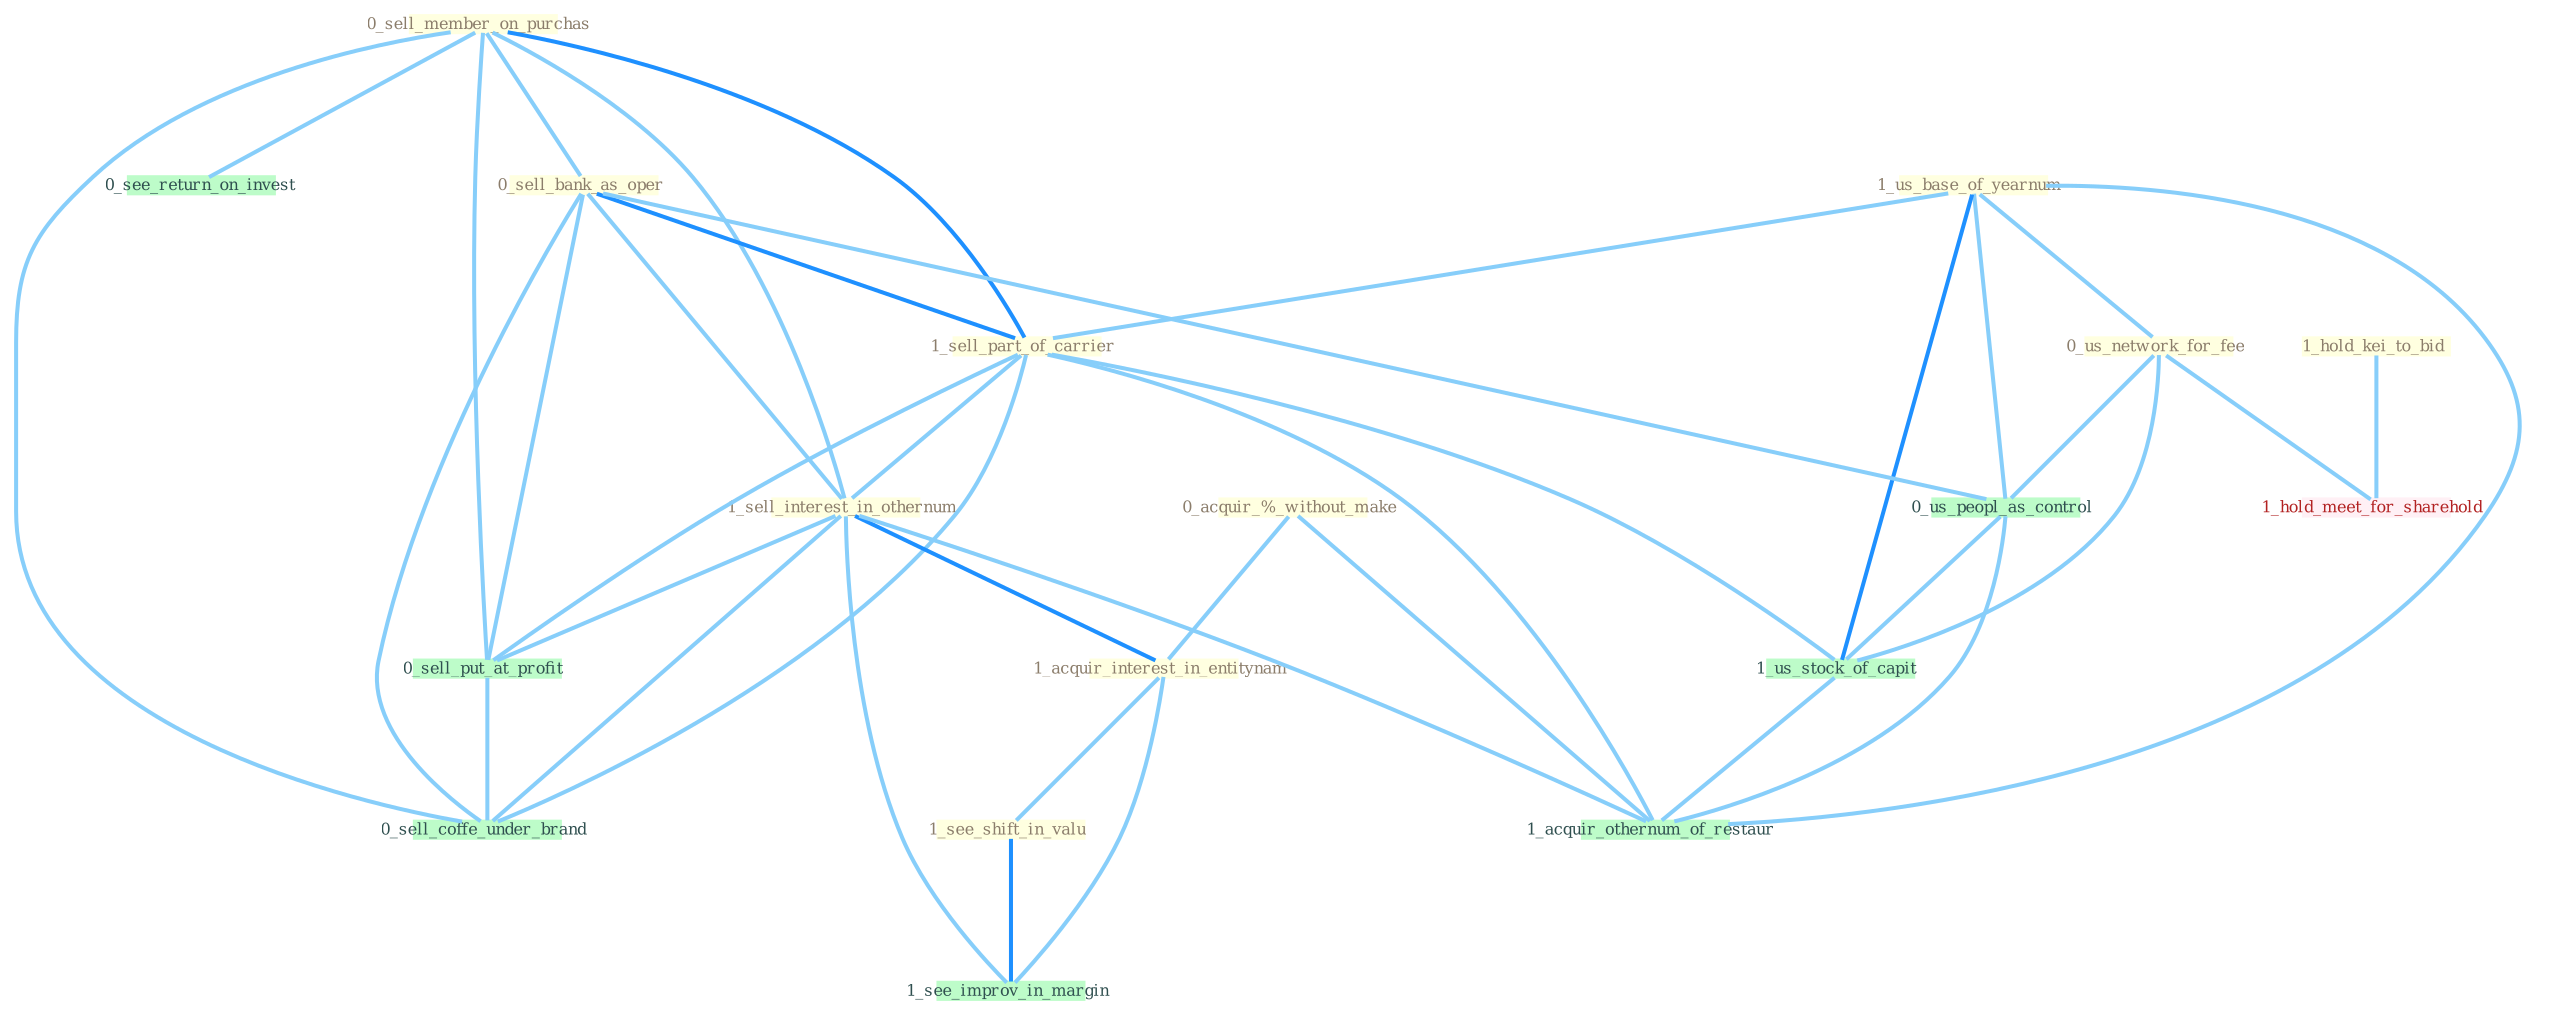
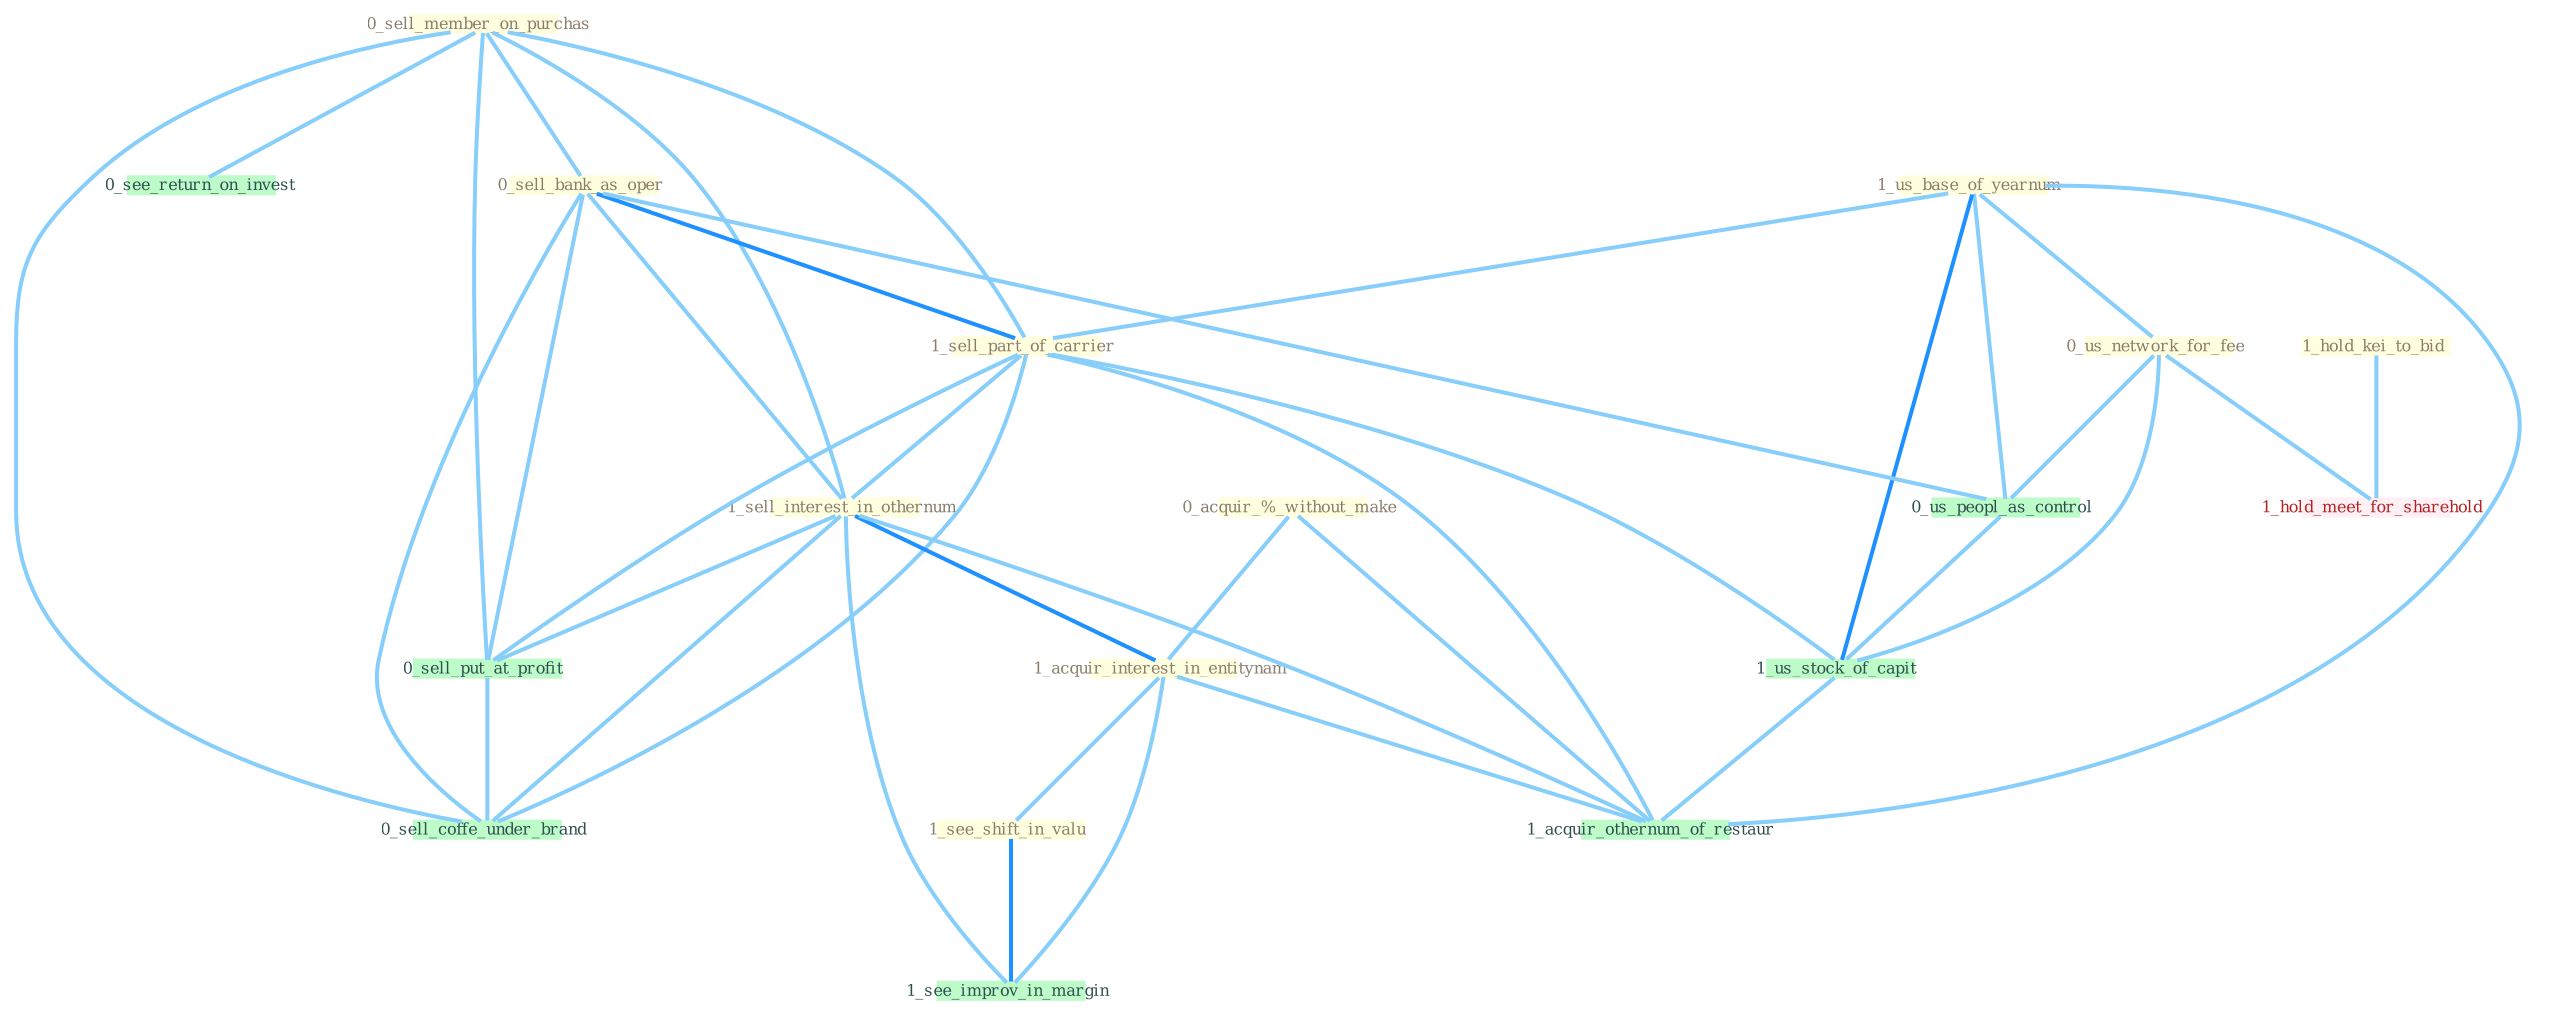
edge "0_sell_member_on_purchas" -- "1_sell_part_of_carrier": color #1e90ff -> #87cefa
edge "0_us_peopl_as_control" -- "1_acquir_othernum_of_restaur": now "1_acquir_interest_in_entitynam" -- "1_acquir_othernum_of_restaur"
